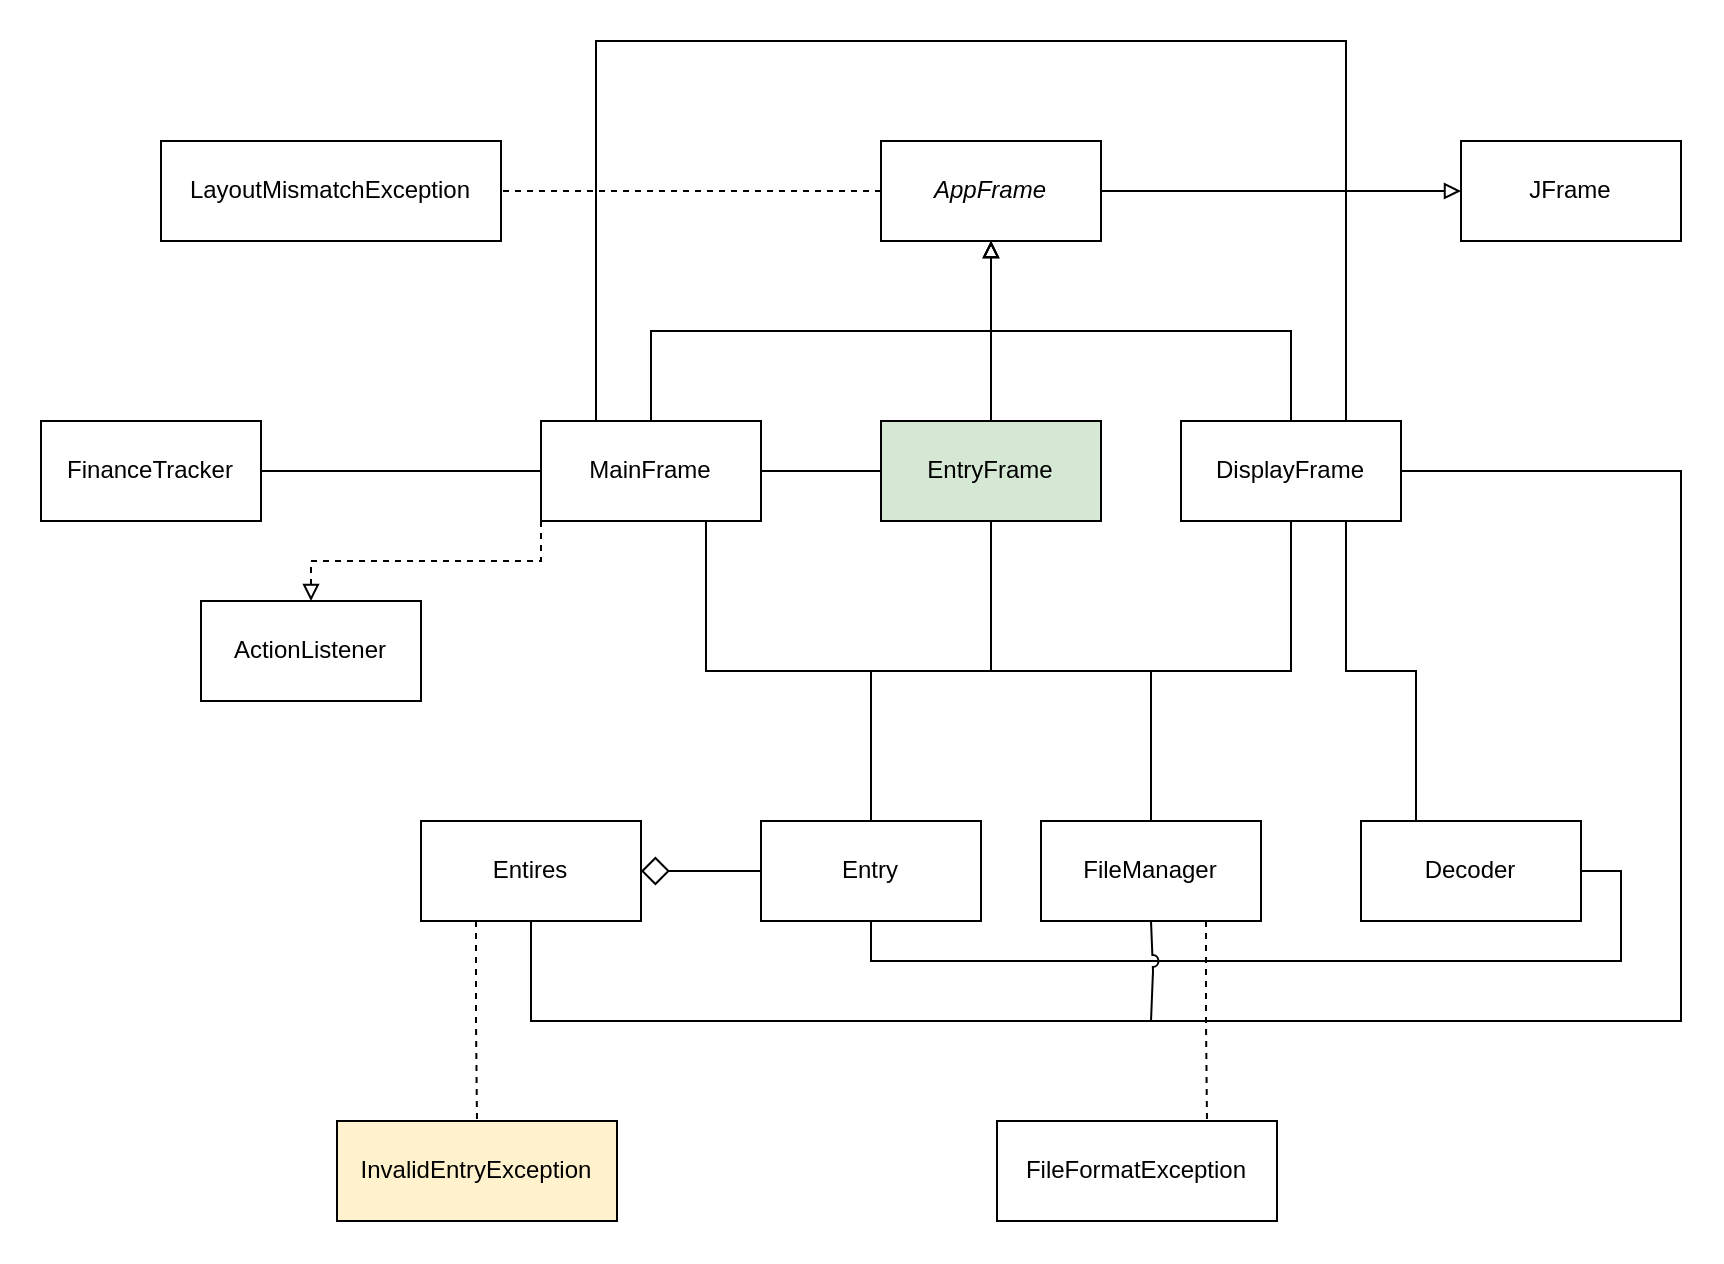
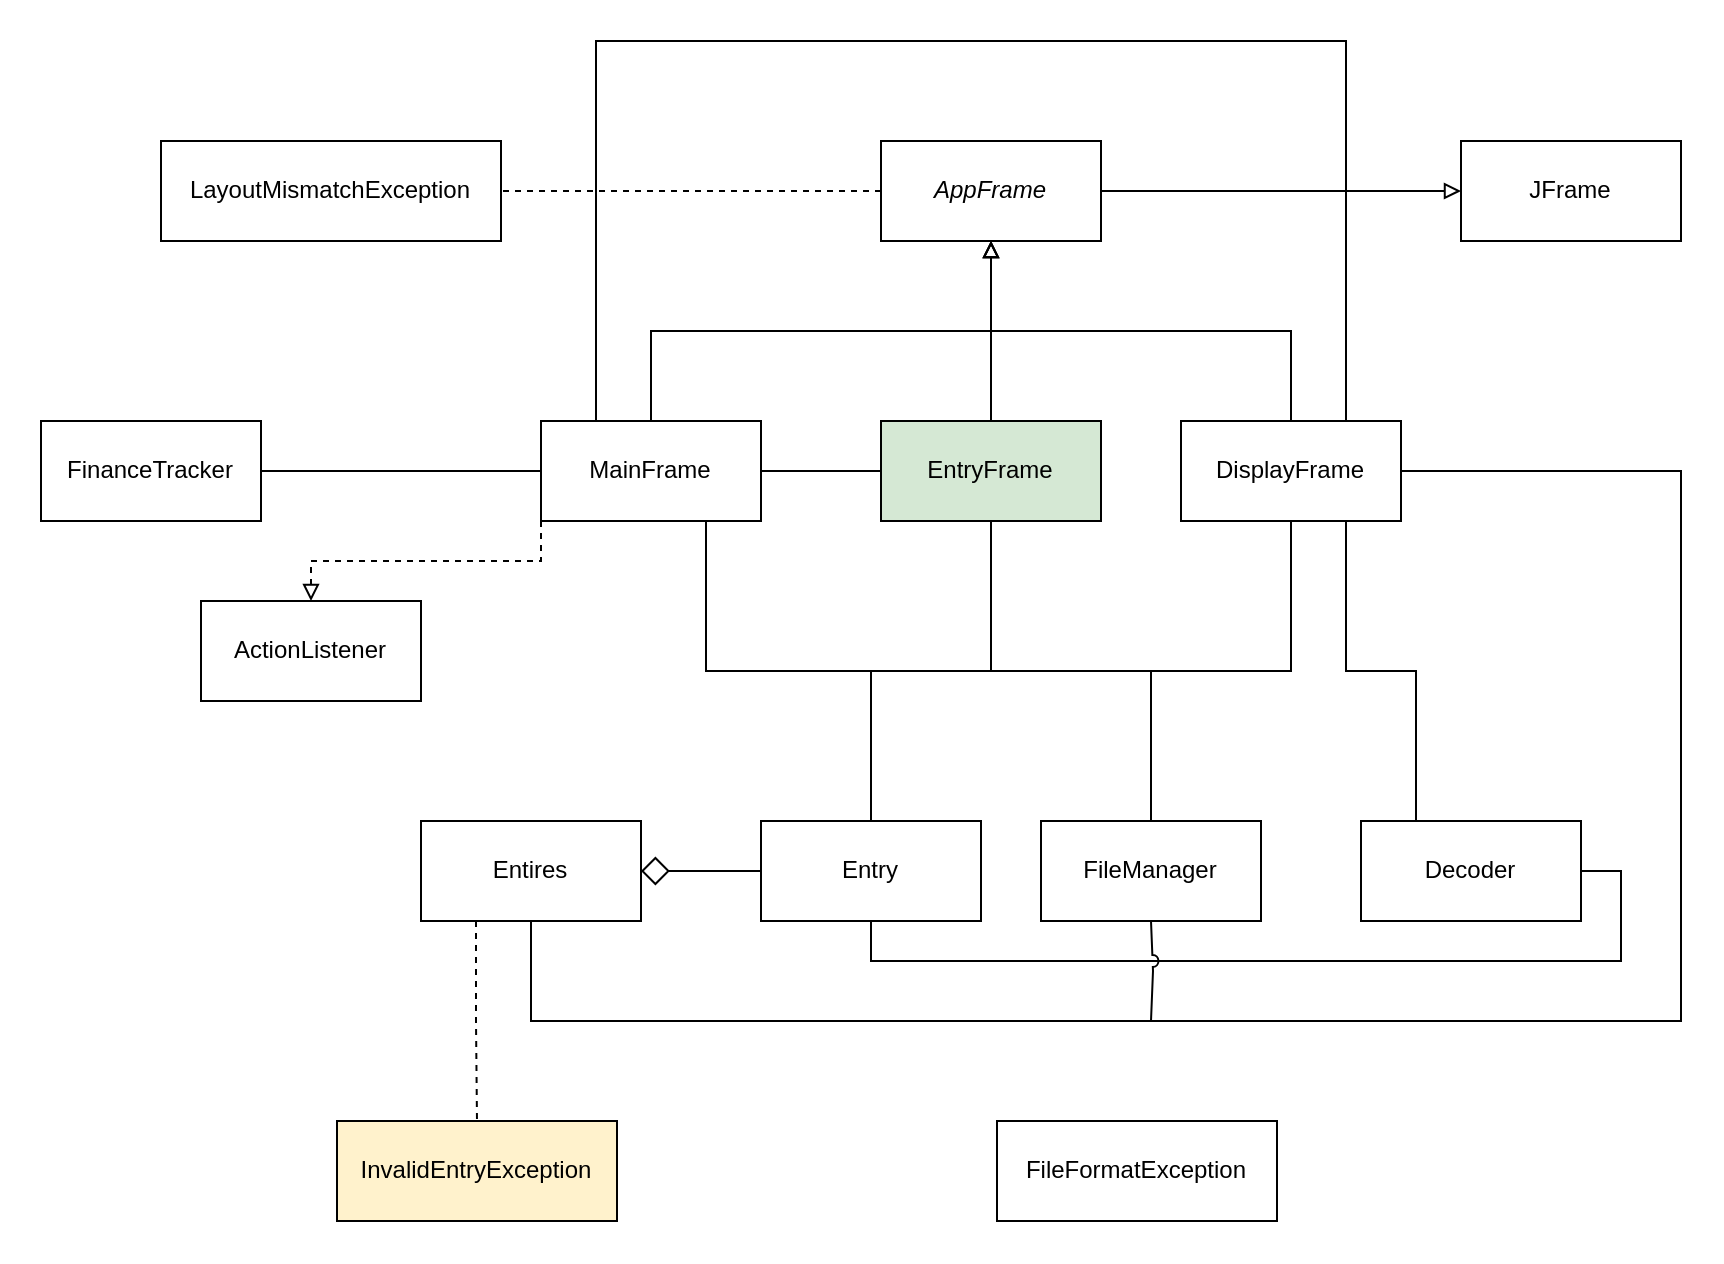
edge "FileManager" -- "FileFormatException": removed
